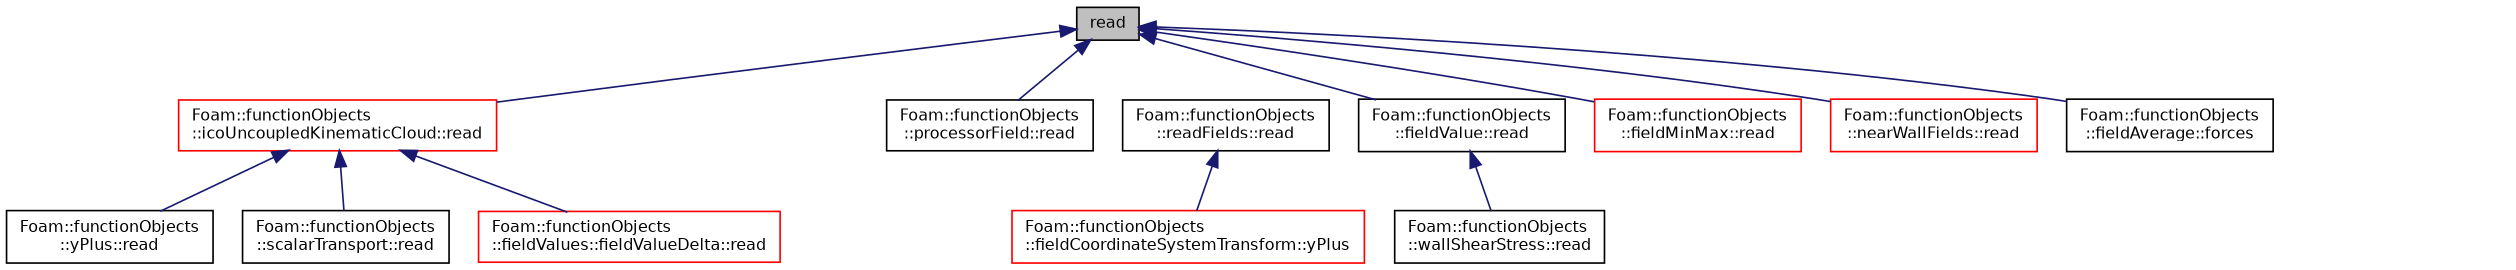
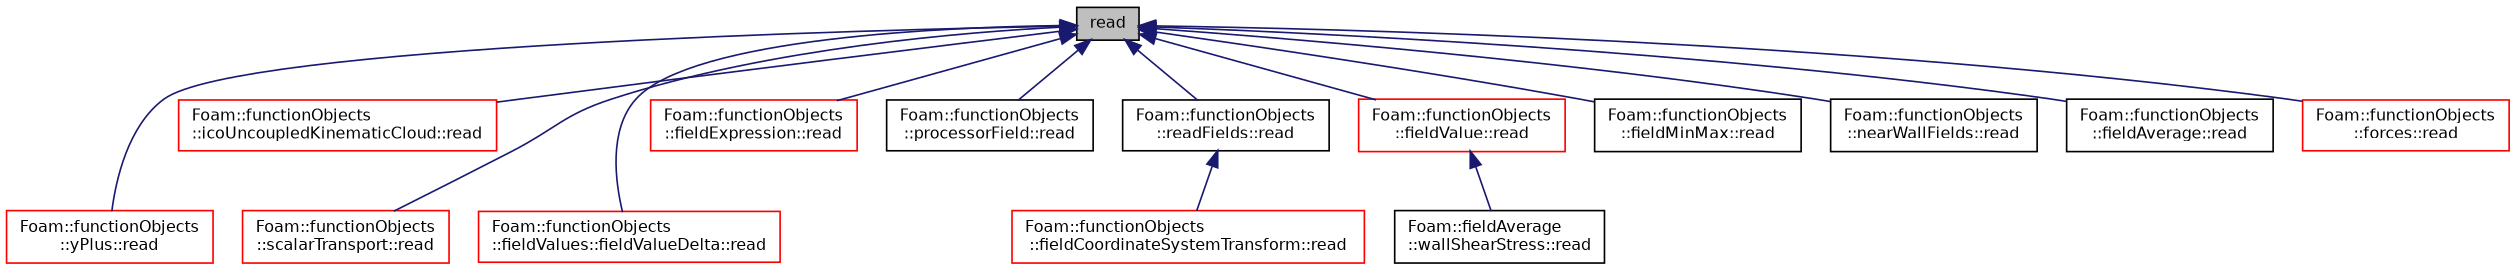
edge "Foam::functionObjects ::readFields::read" -> "read": added
node "Foam::functionObjects ::fieldExpression::read": added
node "Foam::functionObjects ::fieldValue::read": color black -> red
node "Foam::functionObjects ::fieldMinMax::read": color red -> black
node "Foam::functionObjects ::nearWallFields::read": color red -> black
node "Foam::functionObjects ::fieldAverage::forces": label "Foam::functionObjects ::fieldAverage::forces" -> "Foam::functionObjects ::fieldAverage::read"
node "Foam::functionObjects ::forces::read": added
edge "Foam::functionObjects ::yPlus::read" -> "Foam::functionObjects ::icoUncoupledKinematicCloud::read": now "Foam::functionObjects ::yPlus::read" -> "read"
edge "Foam::functionObjects ::fieldValues::fieldValueDelta::read" -> "Foam::functionObjects ::icoUncoupledKinematicCloud::read": now "Foam::functionObjects ::fieldValues::fieldValueDelta::read" -> "read"
edge "Foam::functionObjects ::scalarTransport::read" -> "Foam::functionObjects ::icoUncoupledKinematicCloud::read": now "Foam::functionObjects ::scalarTransport::read" -> "read"
node "Foam::functionObjects ::yPlus::read": color black -> red
node "Foam::functionObjects ::scalarTransport::read": color black -> red
node "Foam::functionObjects ::fieldCoordinateSystemTransform::yPlus": label "Foam::functionObjects ::fieldCoordinateSystemTransform::yPlus" -> "Foam::functionObjects ::fieldCoordinateSystemTransform::read"
node "Foam::functionObjects ::wallShearStress::read": label "Foam::functionObjects ::wallShearStress::read" -> "Foam::fieldAverage ::wallShearStress::read"
